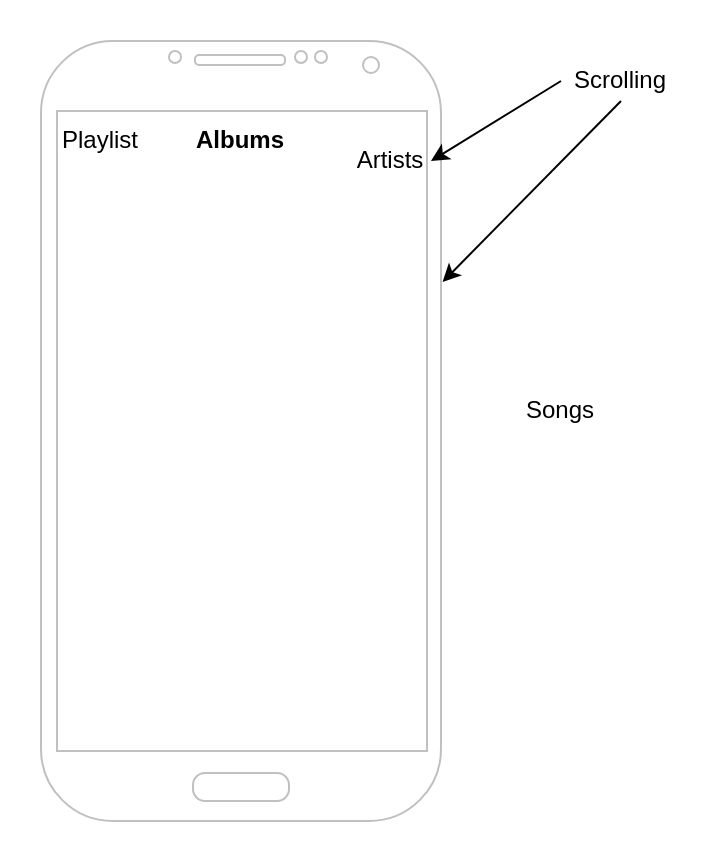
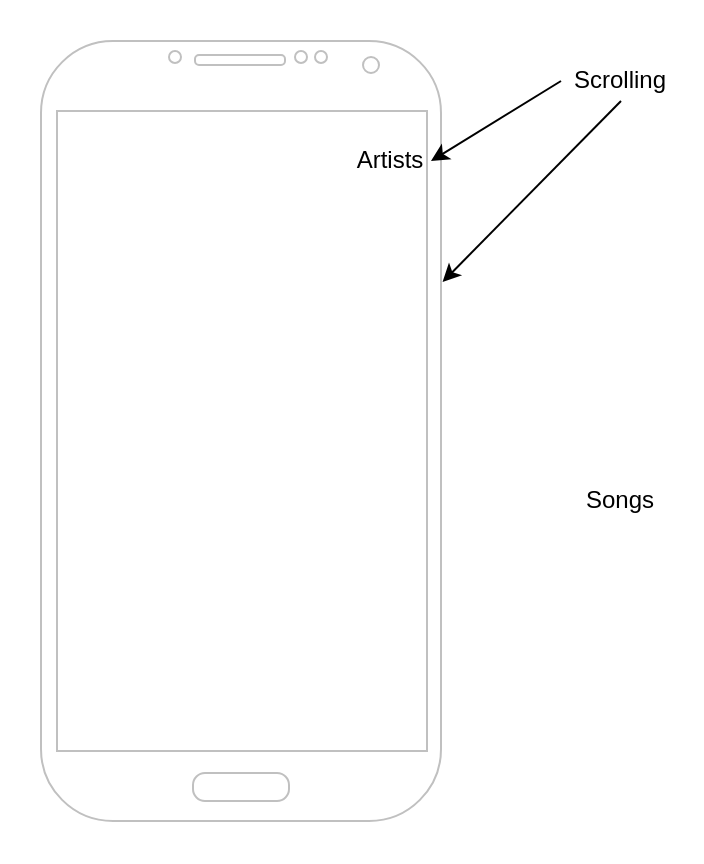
node "Playlist": removed
node "Albums": removed
node "Songs": moved (561, 411) -> (621, 501)
